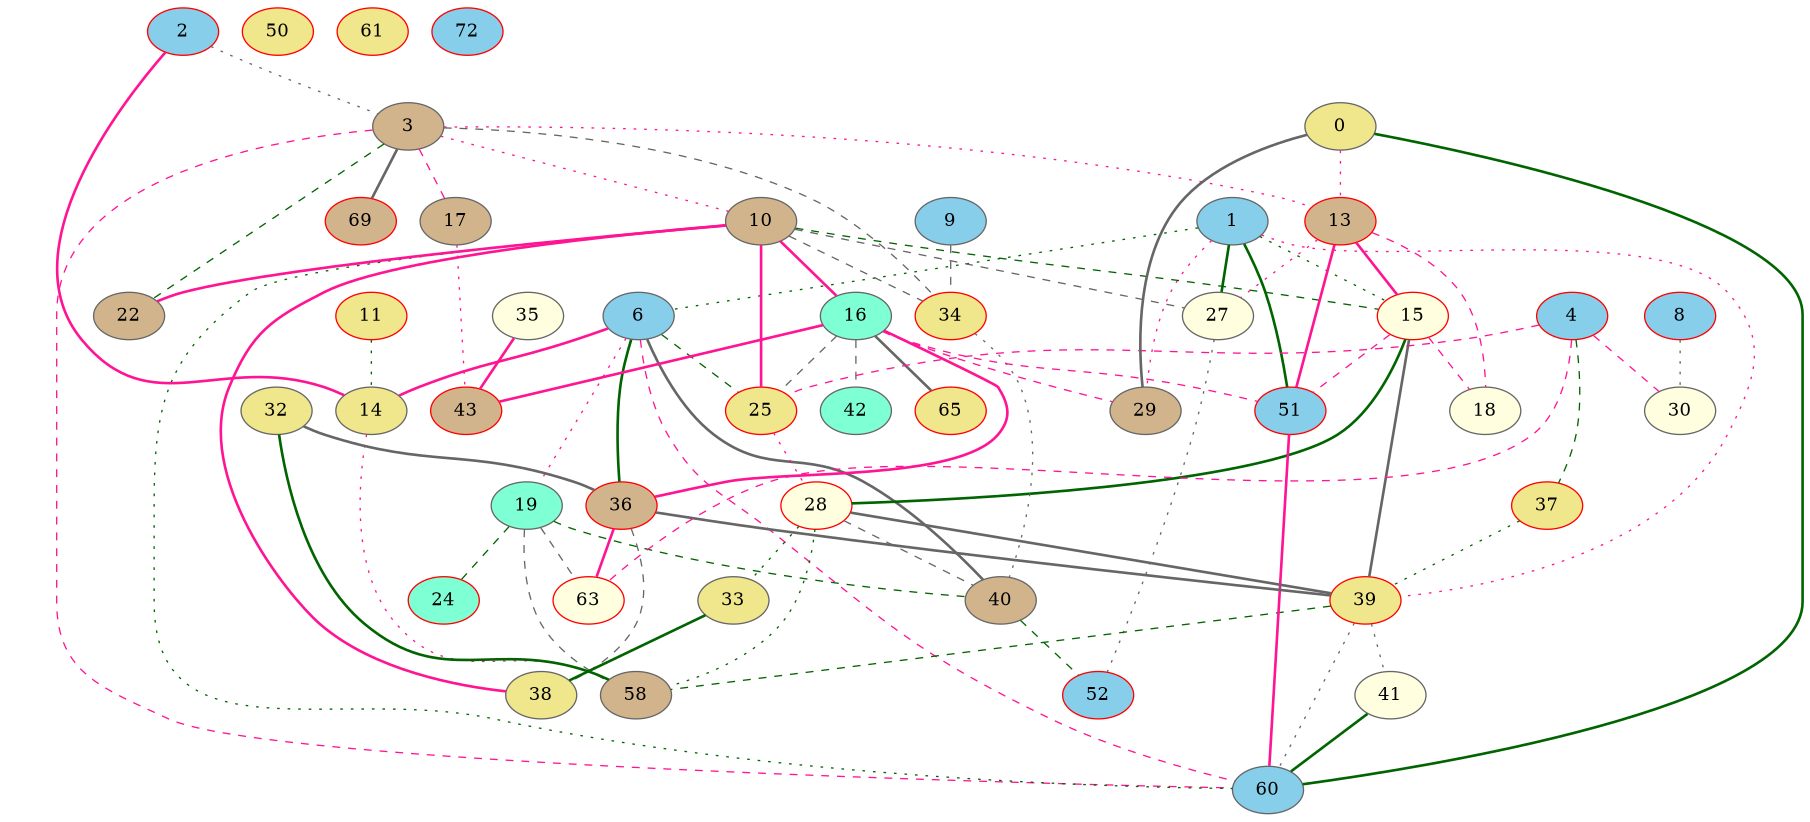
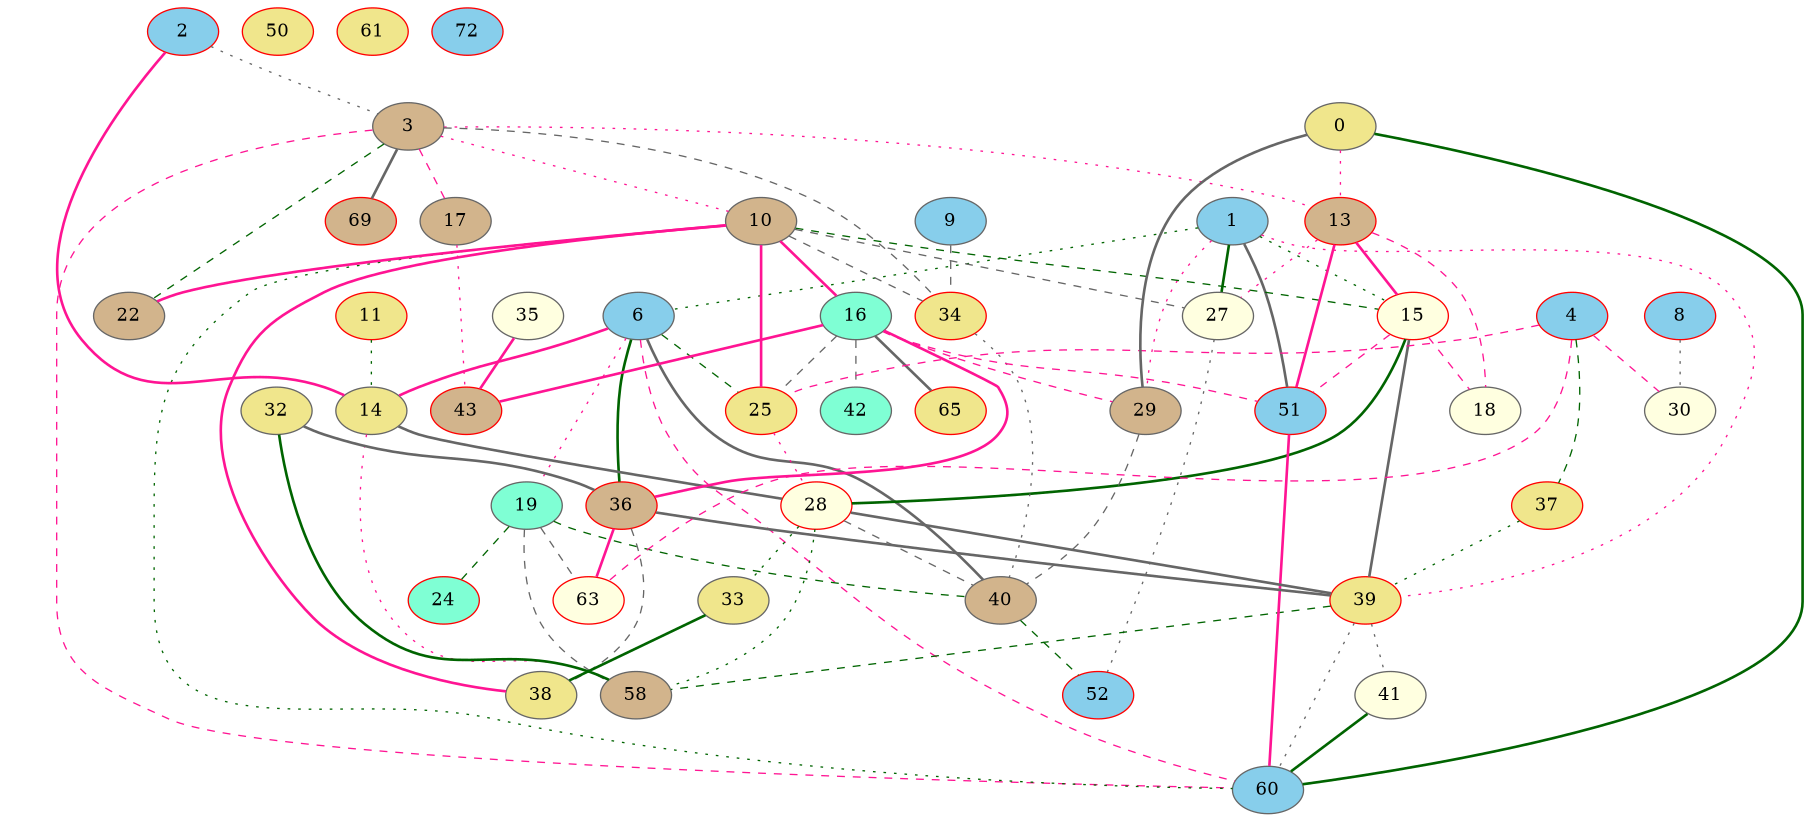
edge "1" -- "51": color darkgreen -> gray40
edge "14" -- "28": added
edge "29" -- "40": added
